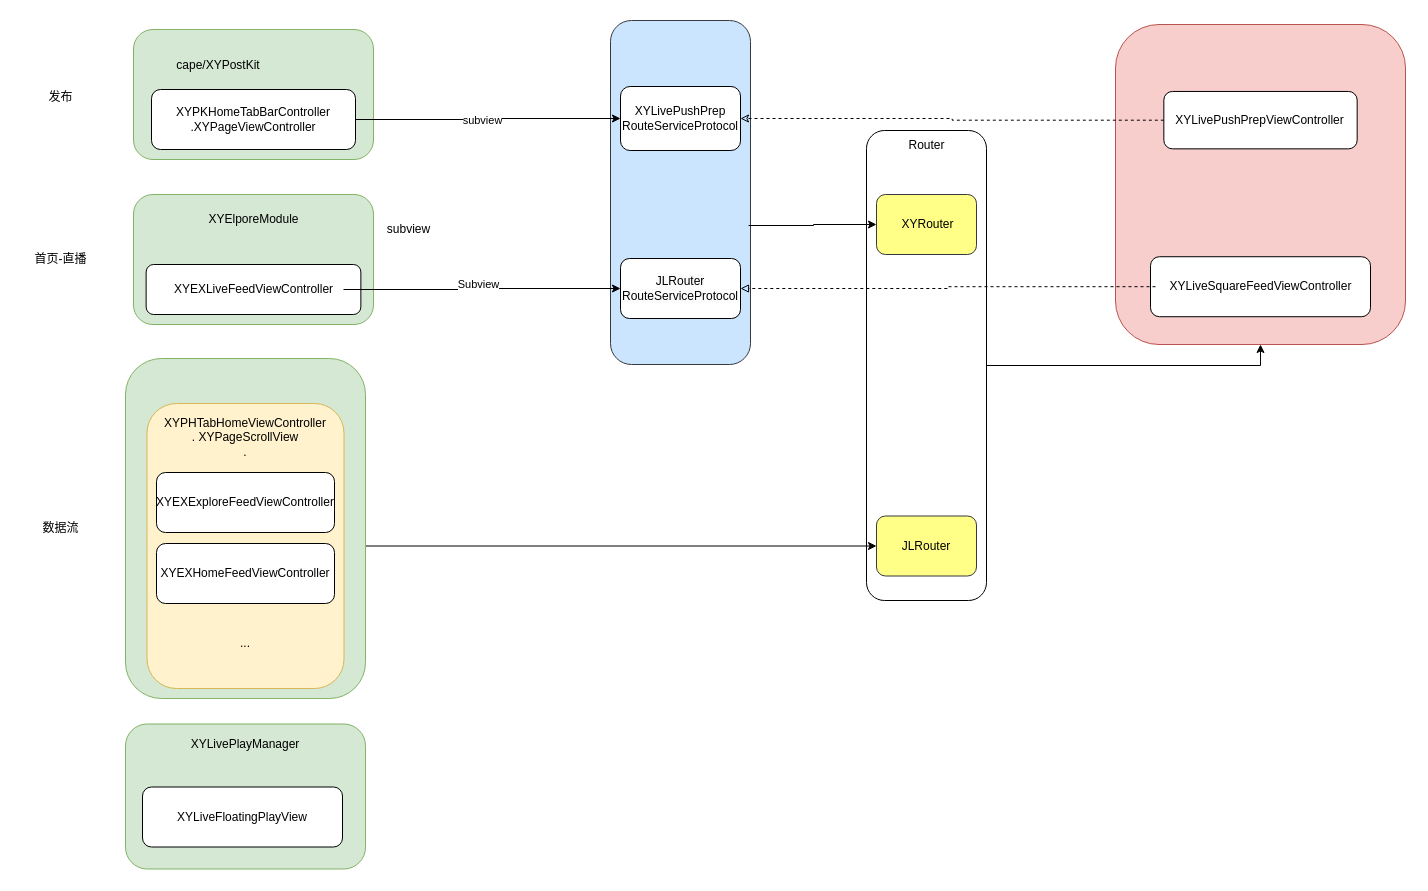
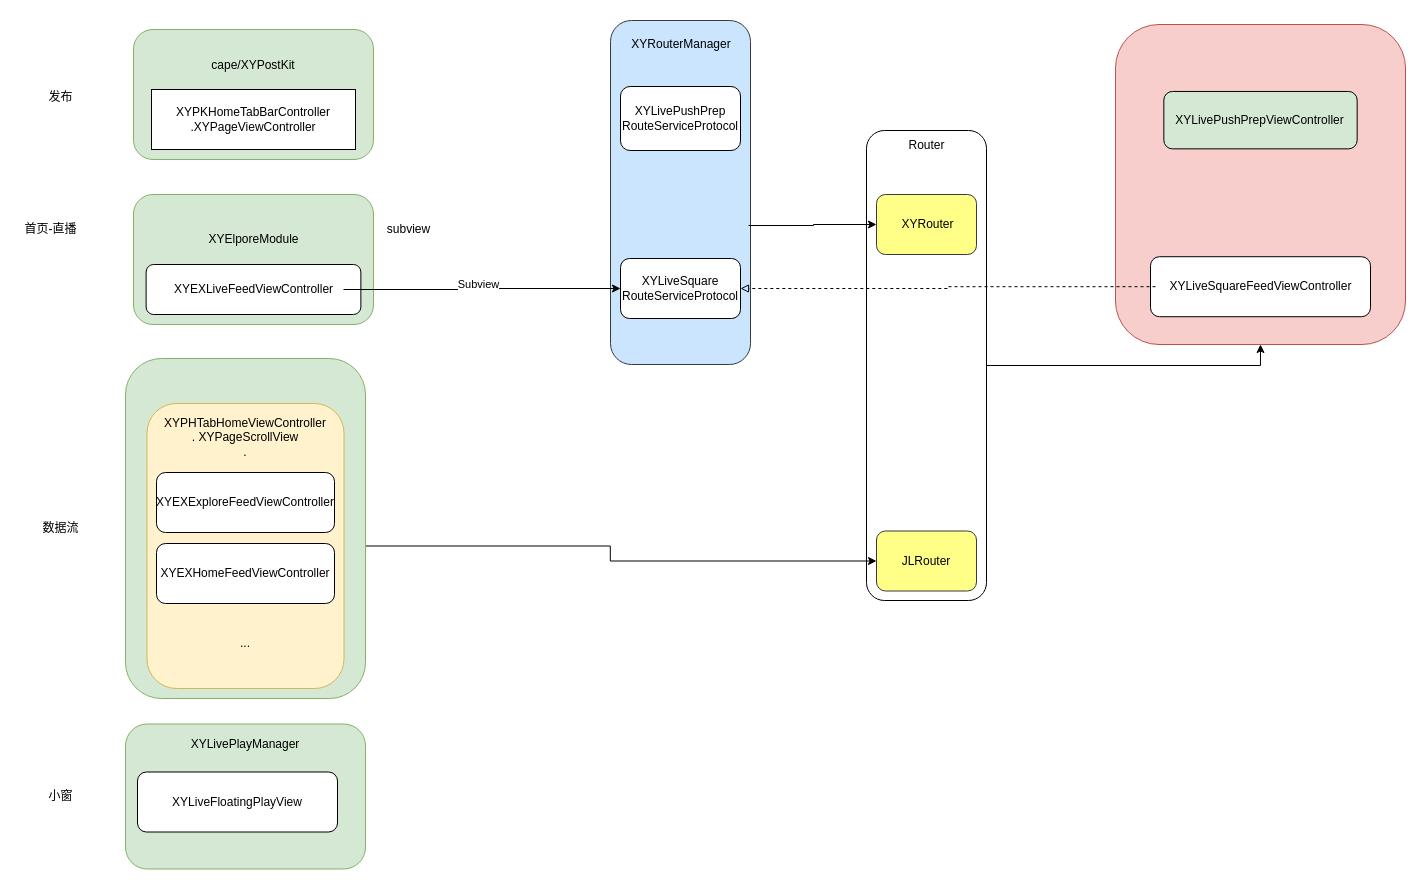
node "XYRouterManager": added
node "cape/XYPostKit": moved (219, 66) -> (254, 66)
node "XYPKHomeTabBarController .XYPageViewController": shape rounded rectangle -> rectangle
edge "XYPKHomeTabBarController .XYPageViewController" -> "XYLivePushPrep RouteServiceProtocol": removed, label "subview"
edge "XYLivePushPrepViewController" -> "XYLivePushPrep RouteServiceProtocol": removed
node "XYLivePushPrepViewController": fillcolor #ffffff -> #d5e8d4
node "XYElporeModule": moved (254, 220) -> (254, 240)
node "首页-直播": moved (61, 260) -> (51, 230)
node "JLRouterRouteServiceProtocol": label "JLRouterRouteServiceProtocol" -> "XYLiveSquareRouteServiceProtocol"
node "JLRouter": moved (927, 546) -> (927, 561)
node "小窗": added
node "XYLiveFloatingPlayView": moved (243, 817) -> (238, 802)
